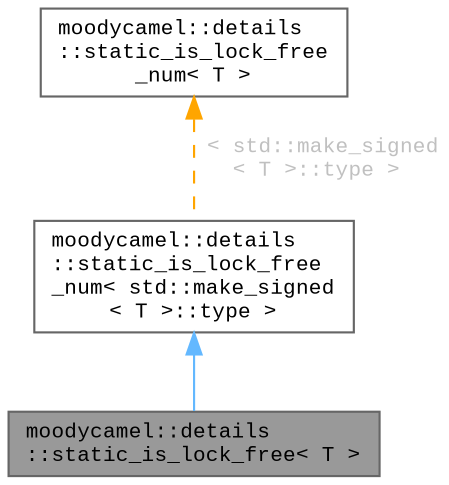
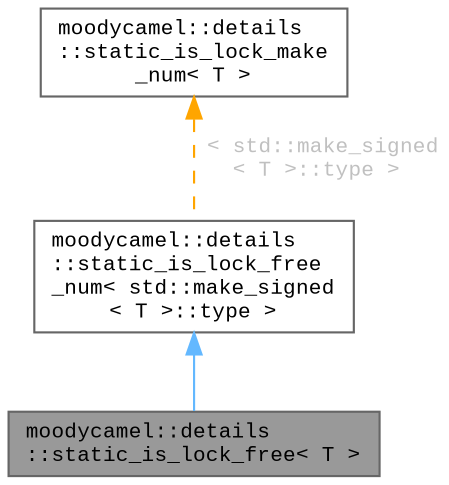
node "moodycamel::details ::static_is_lock_free _num< T >": label "moodycamel::details ::static_is_lock_free _num< T >" -> "moodycamel::details ::static_is_lock_make _num< T >"
